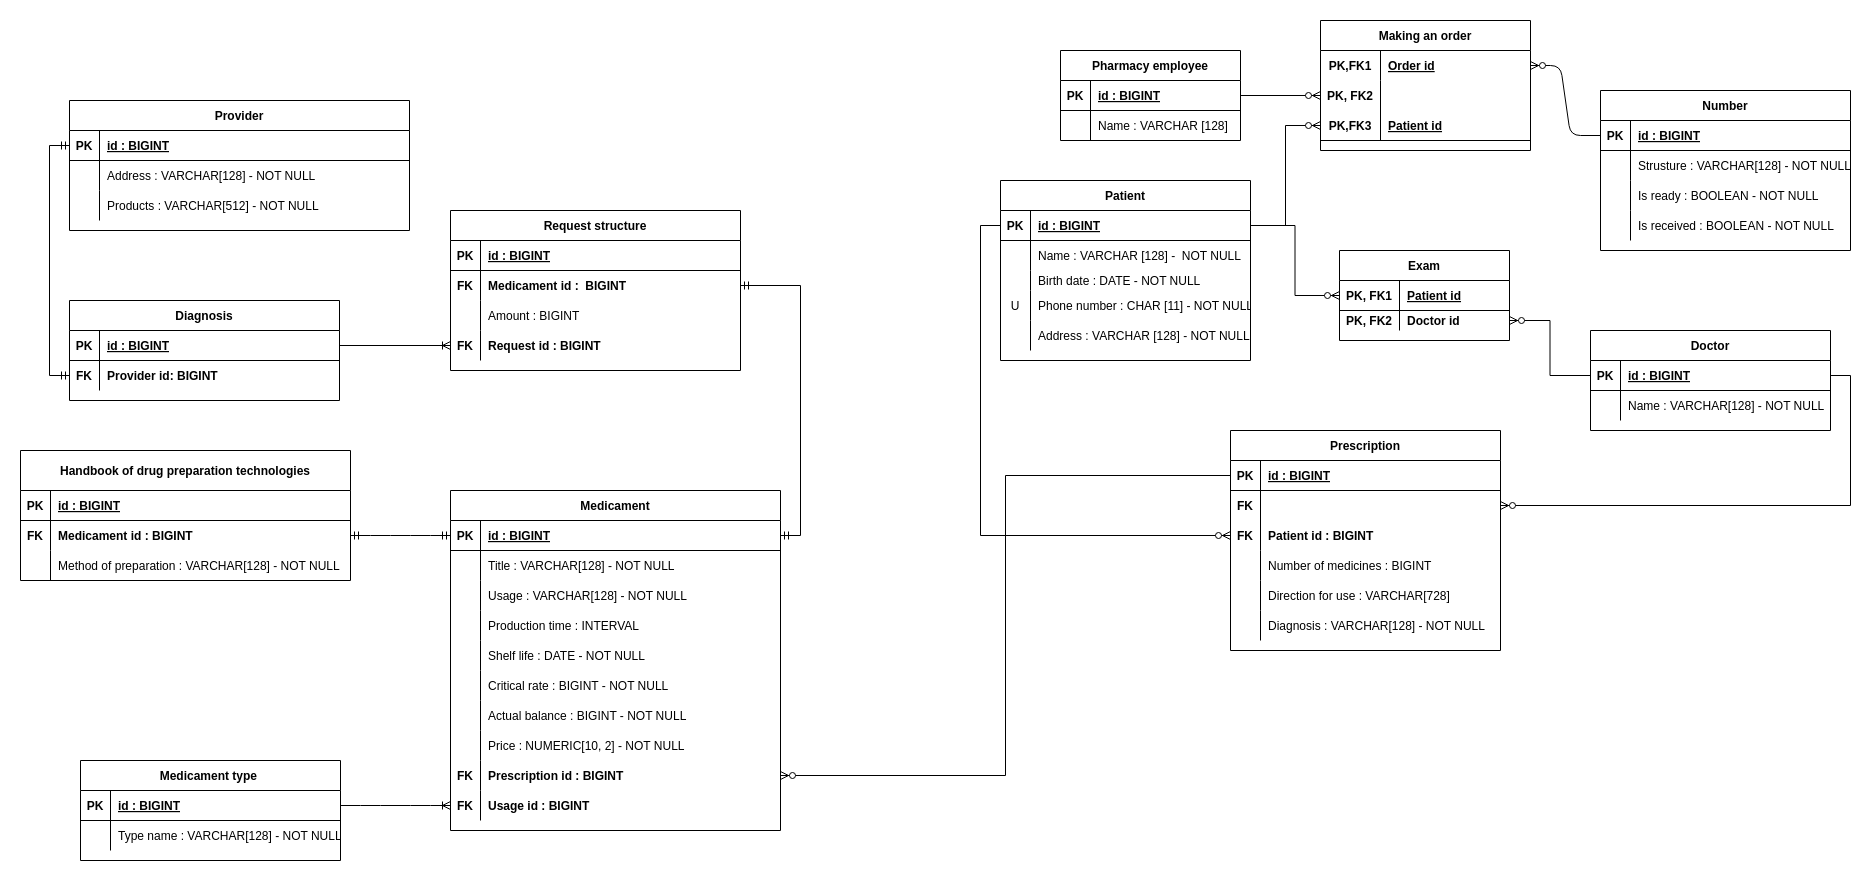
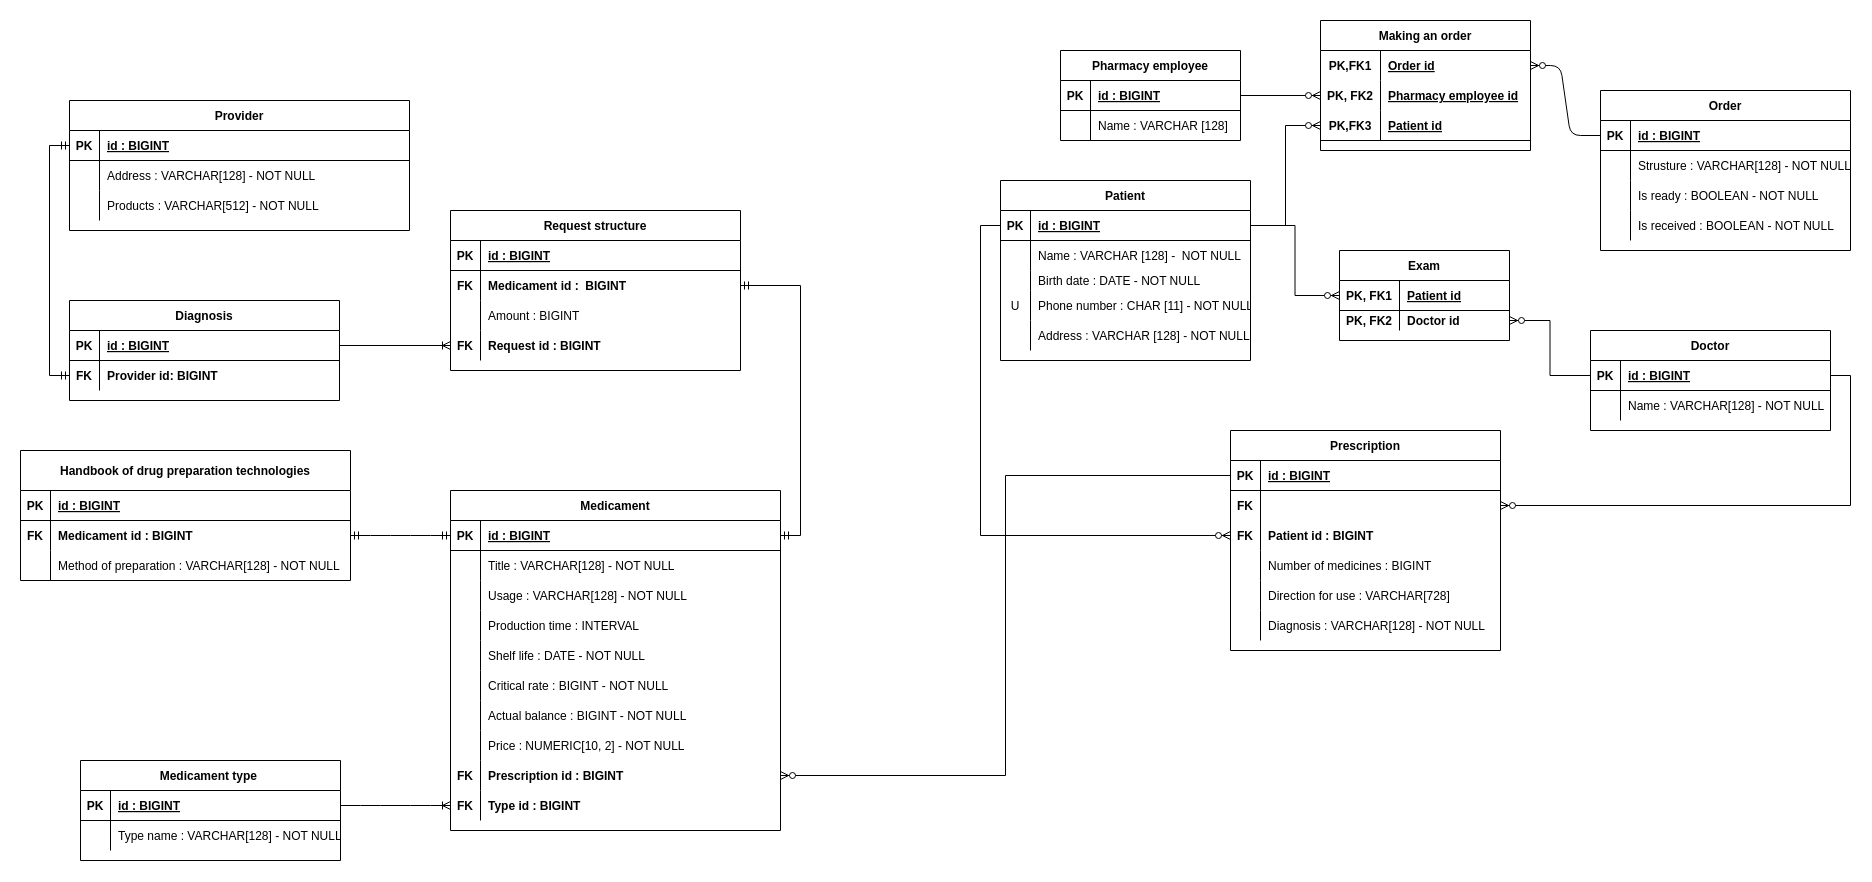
node "Pharmacy employee id": added
node "Number": label "Number" -> "Order"
node "Usage id : BIGINT": label "Usage id : BIGINT" -> "Type id : BIGINT"
